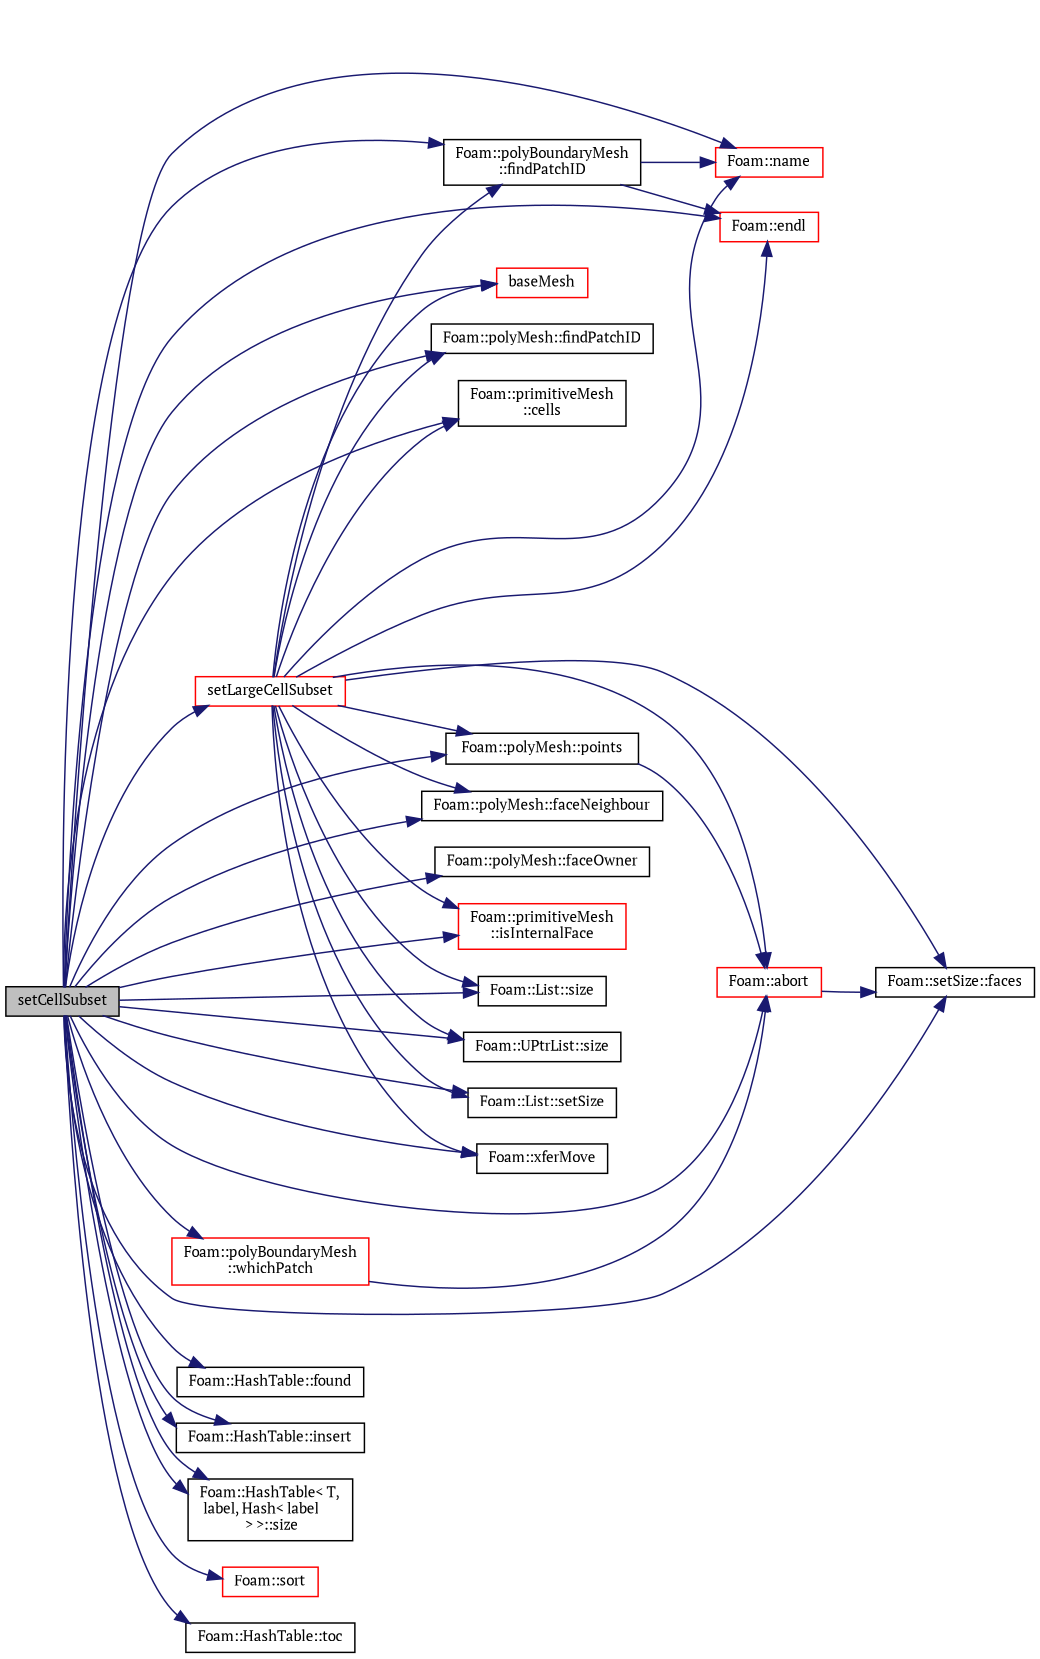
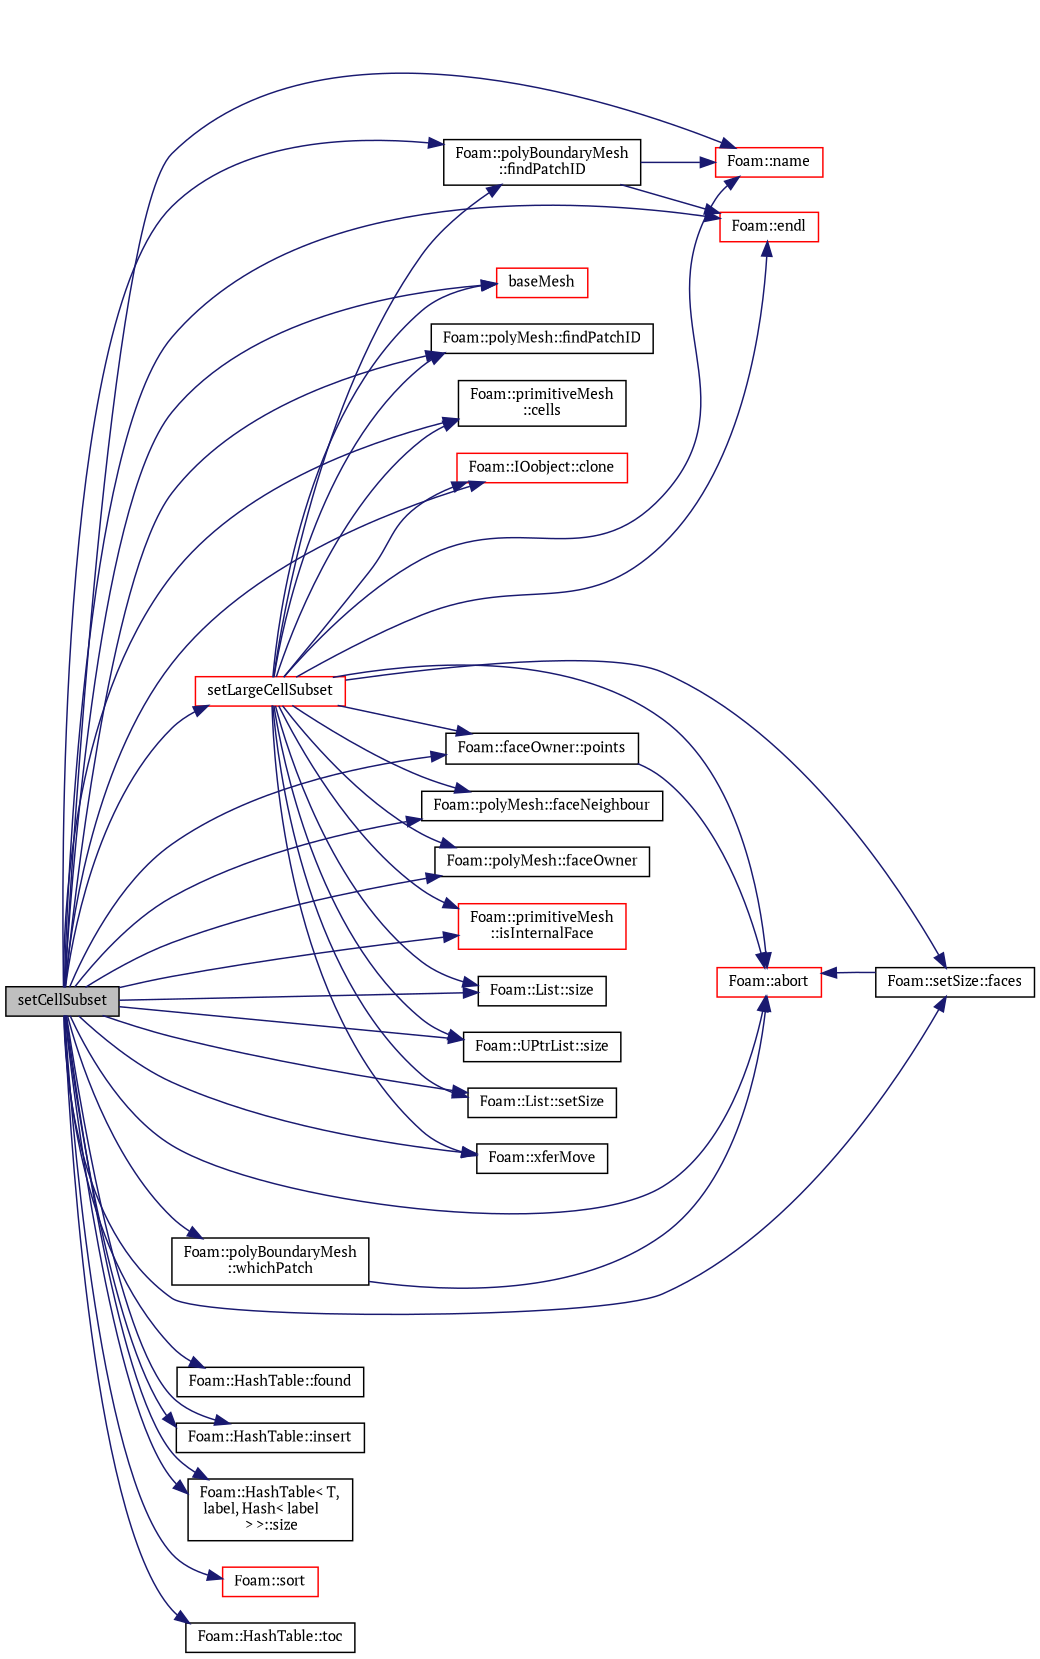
node "Foam::IOobject::clone": added
node "Foam::polyMesh::points": label "Foam::polyMesh::points" -> "Foam::faceOwner::points"
edge "setLargeCellSubset" -> "Foam::polyMesh::faceOwner": added
edge "Foam::abort" -> "Foam::setSize::faces": reversed
node "Foam::polyBoundaryMesh ::whichPatch": color red -> black
